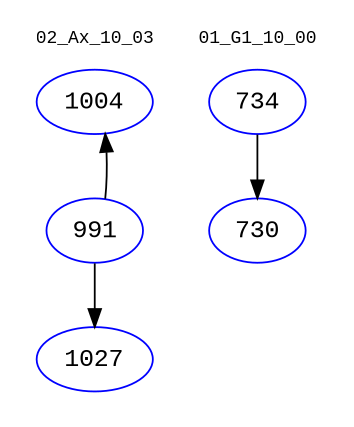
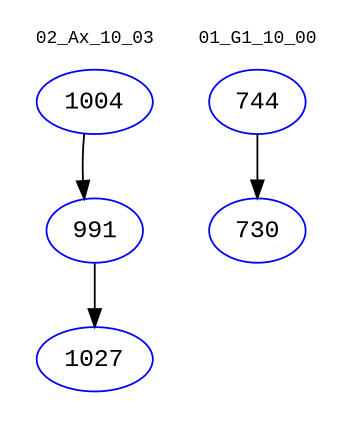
node "734": label "734" -> "744"
edge "991" -> "1004": reversed
